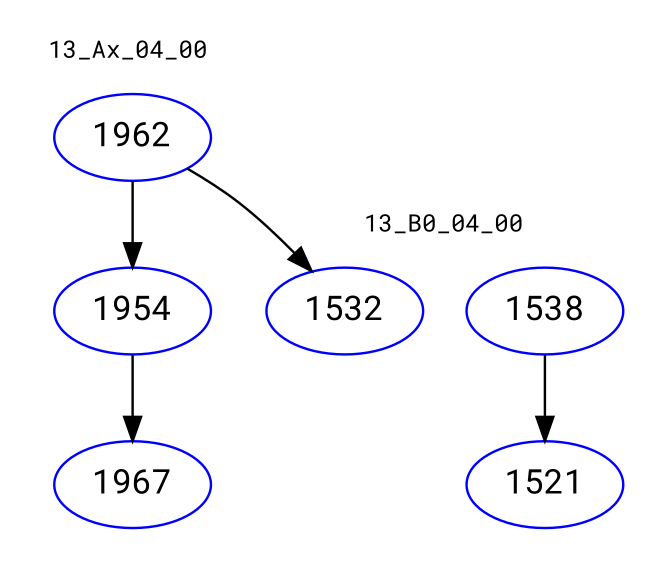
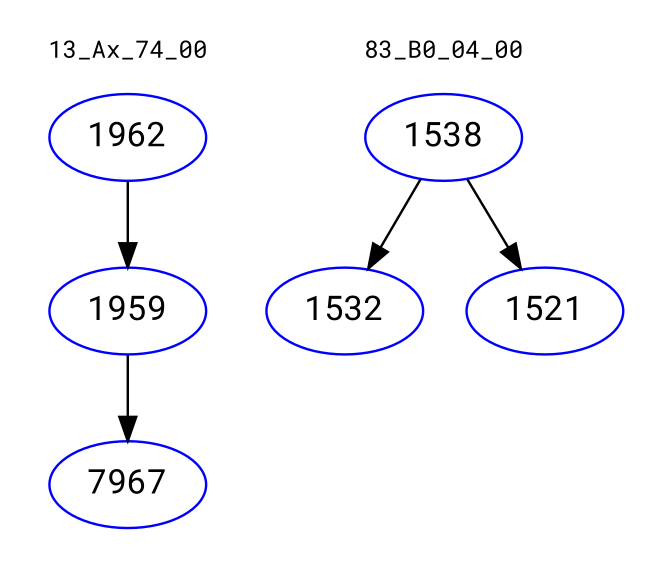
cluster "13_Ax_04_00": label "13_Ax_04_00" -> "13_Ax_74_00"
edge "1962" -> "1532": now "1538" -> "1532"
cluster "13_B0_04_00": label "13_B0_04_00" -> "83_B0_04_00"
node "1954": label "1954" -> "1959"
node "1967": label "1967" -> "7967"
